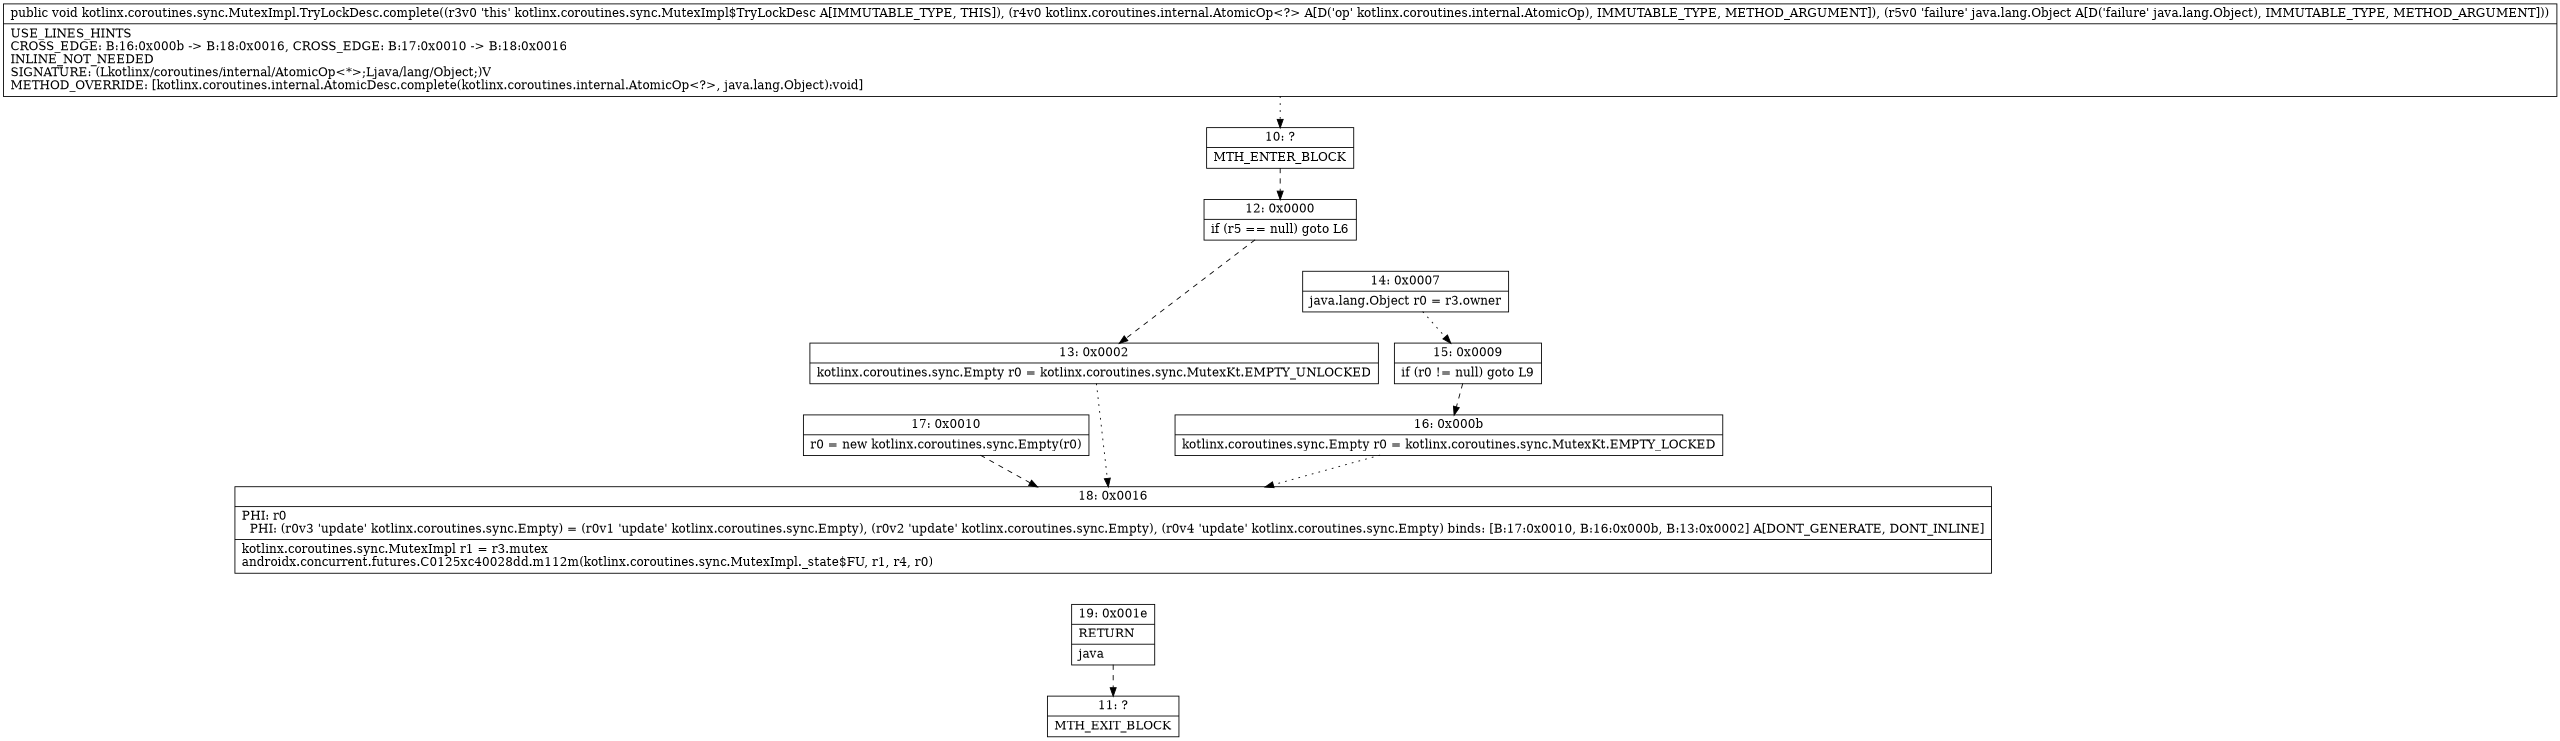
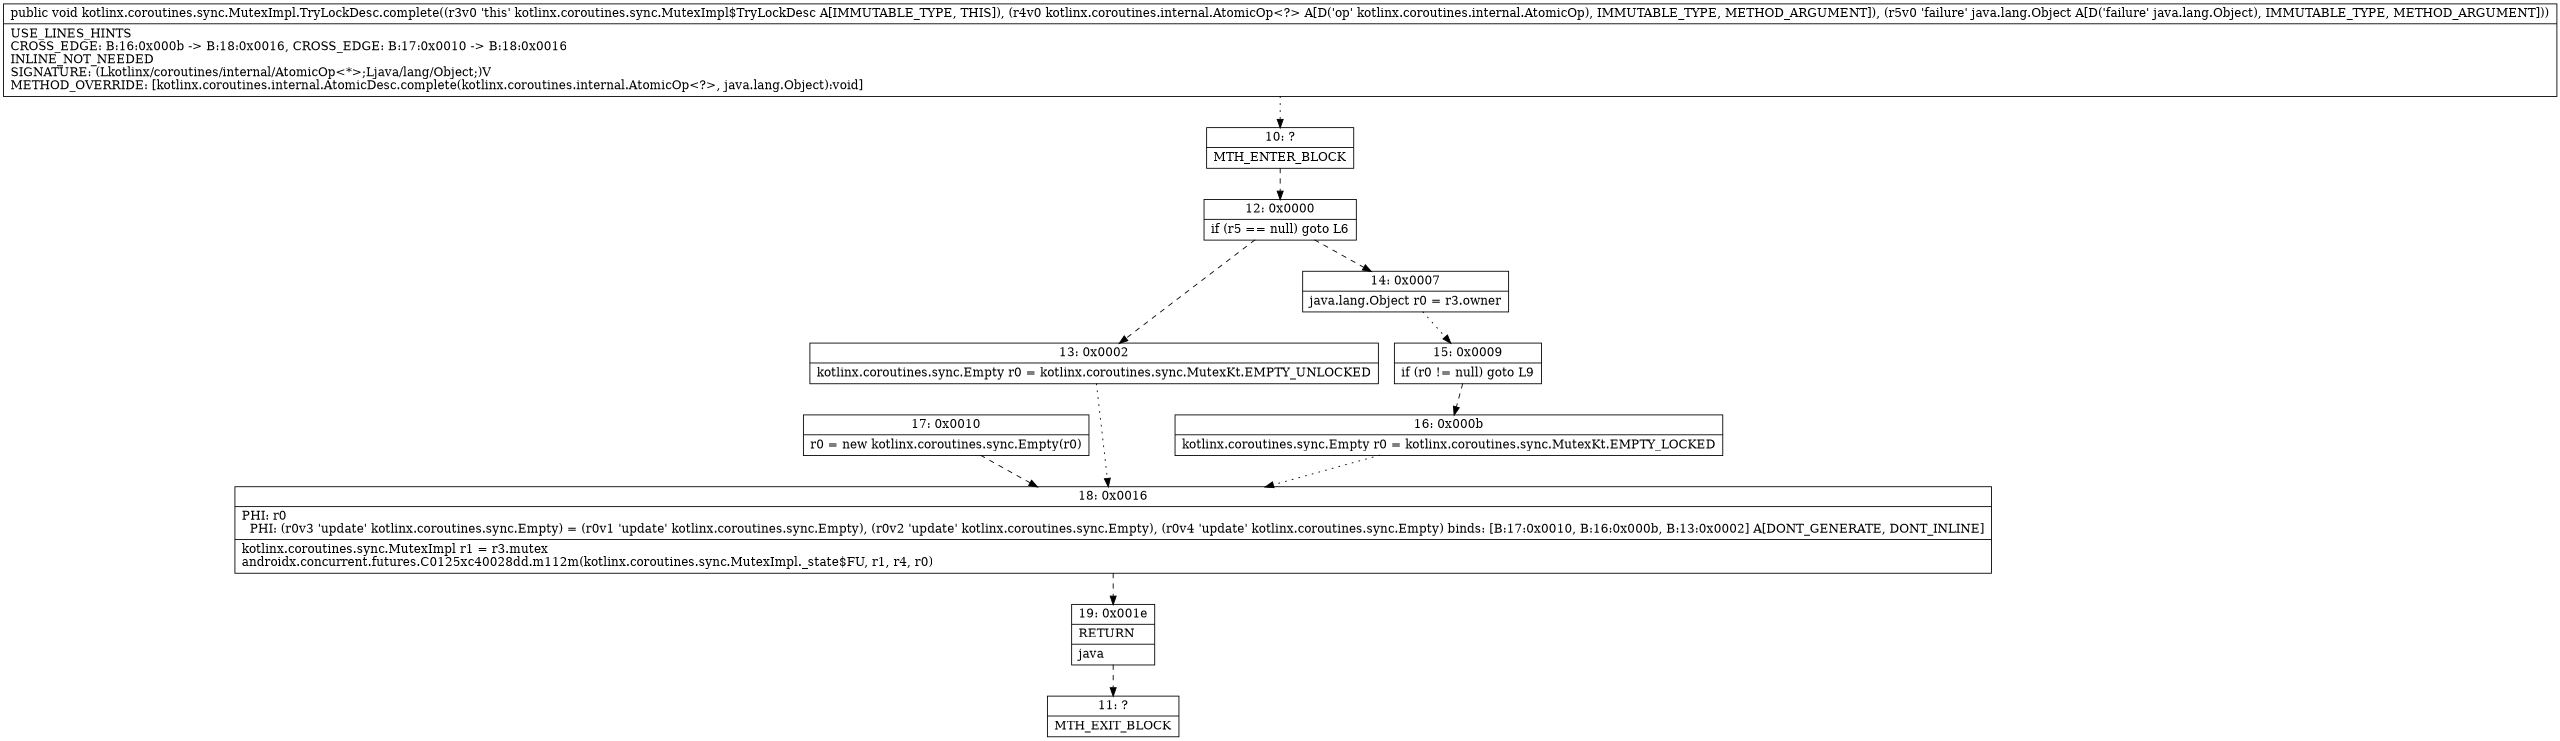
edge "12: 0x0000" -> "14: 0x0007": added
edge "18: 0x0016" -> "19: 0x001e": added
